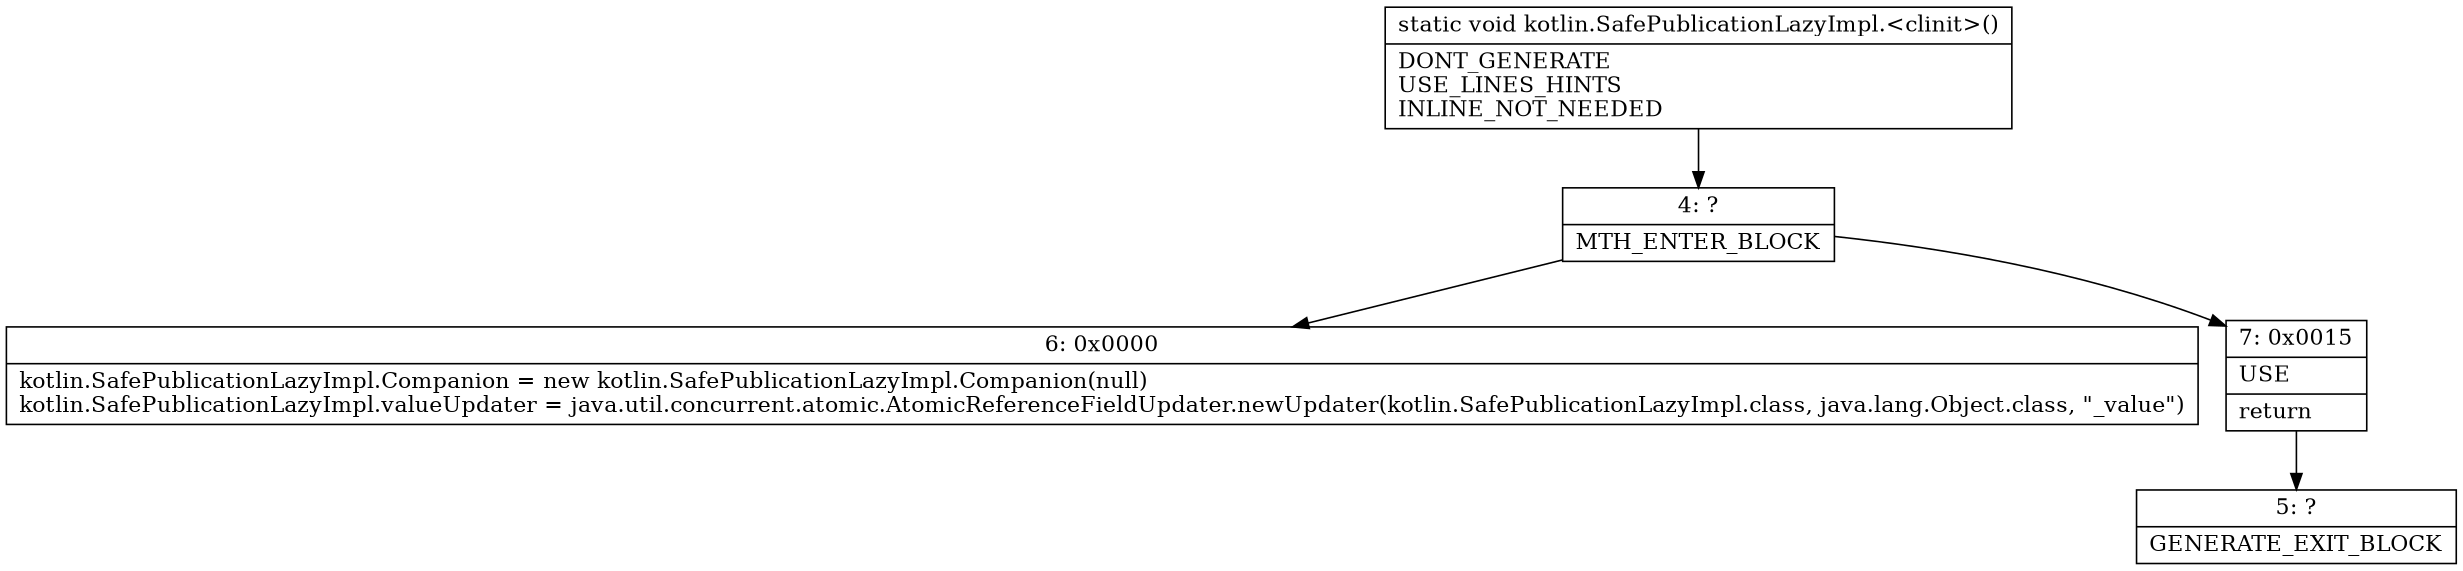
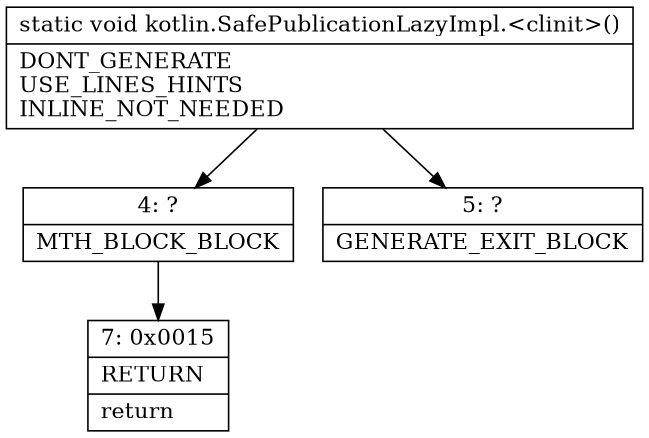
node "4: ?": text "MTH_ENTER_BLOCK" -> "MTH_BLOCK_BLOCK"
node "7: 0x0015": text "USE" -> "RETURN"
node "6: 0x0000": removed
edge "7: 0x0015" -> "5: ?": now "static void kotlin.SafePublicationLazyImpl.<clinit>()" -> "5: ?"
